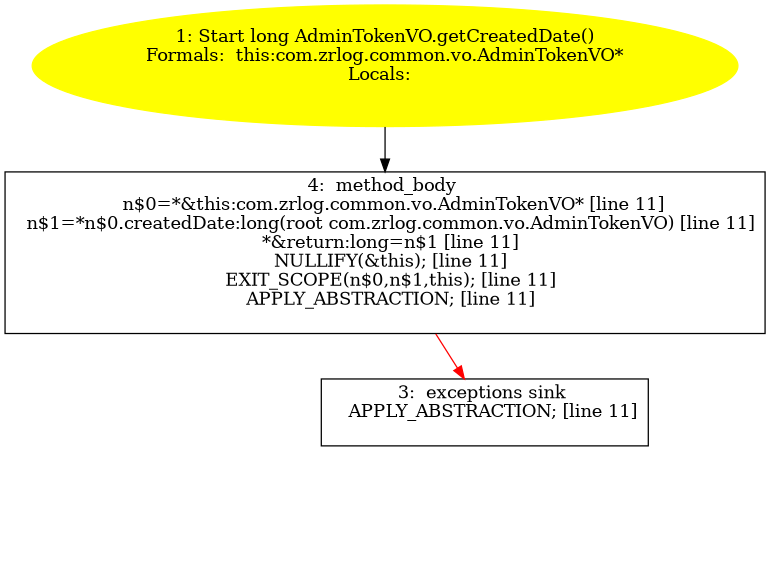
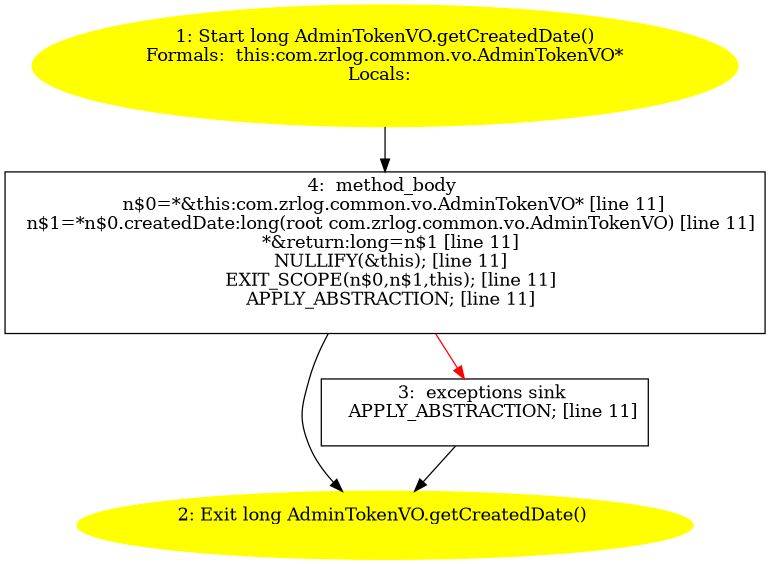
node "2: Exit long AdminTokenVO.getCreatedDate()": added
